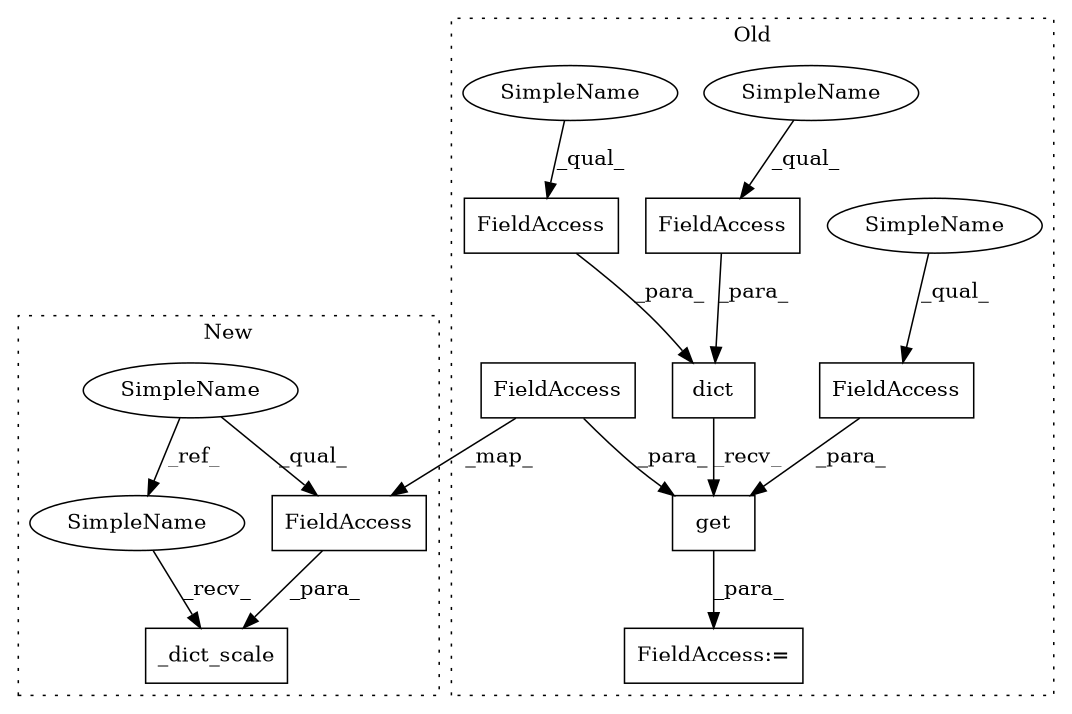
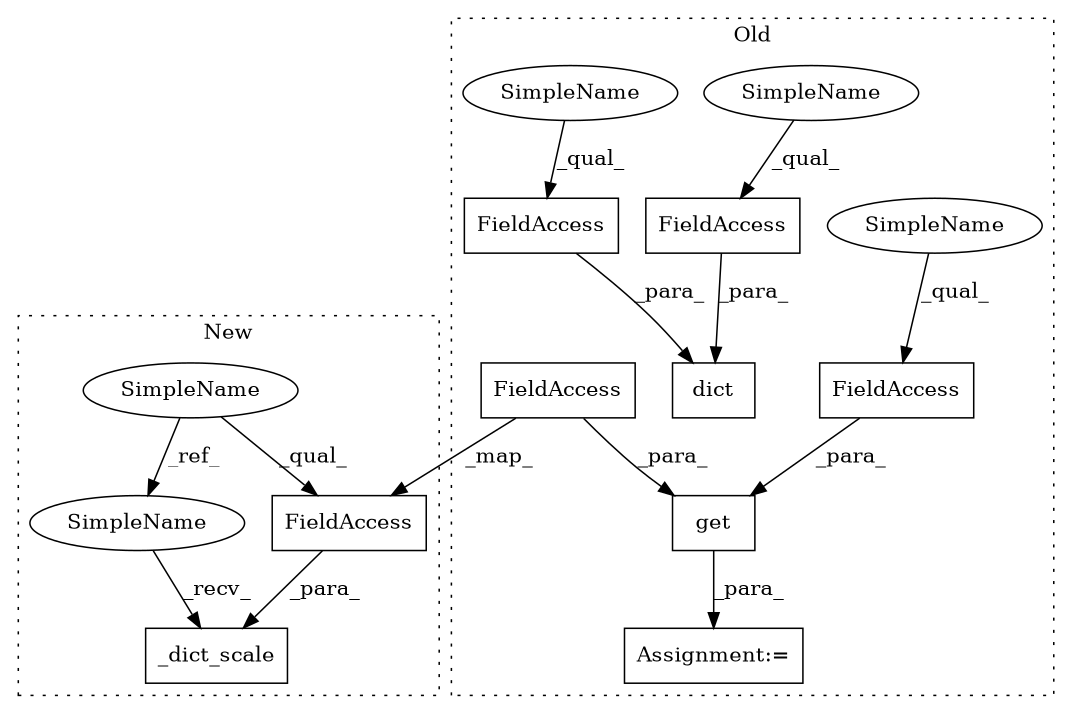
edge "dict" -> "get": removed, label "_recv_"
node "FieldAccess:=": label "FieldAccess:=" -> "Assignment:="
